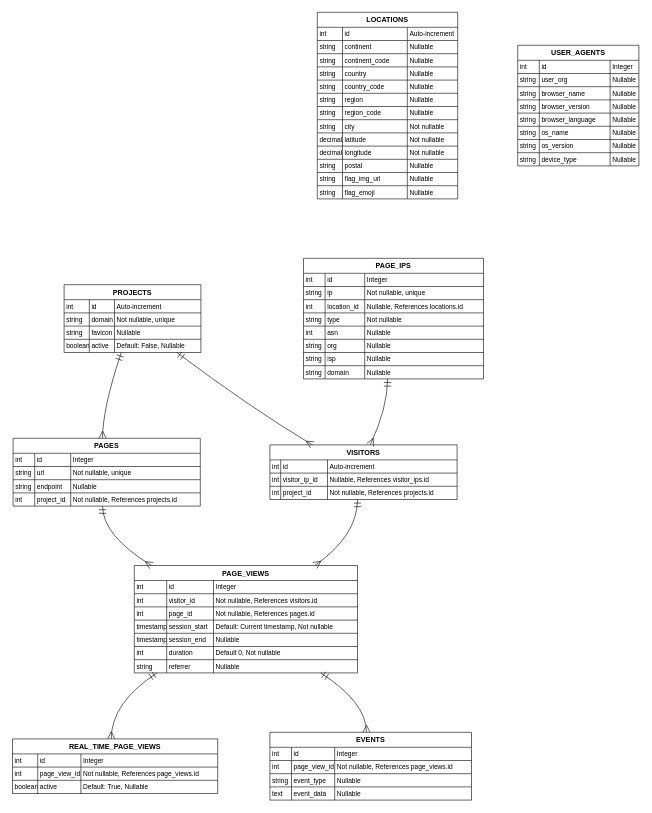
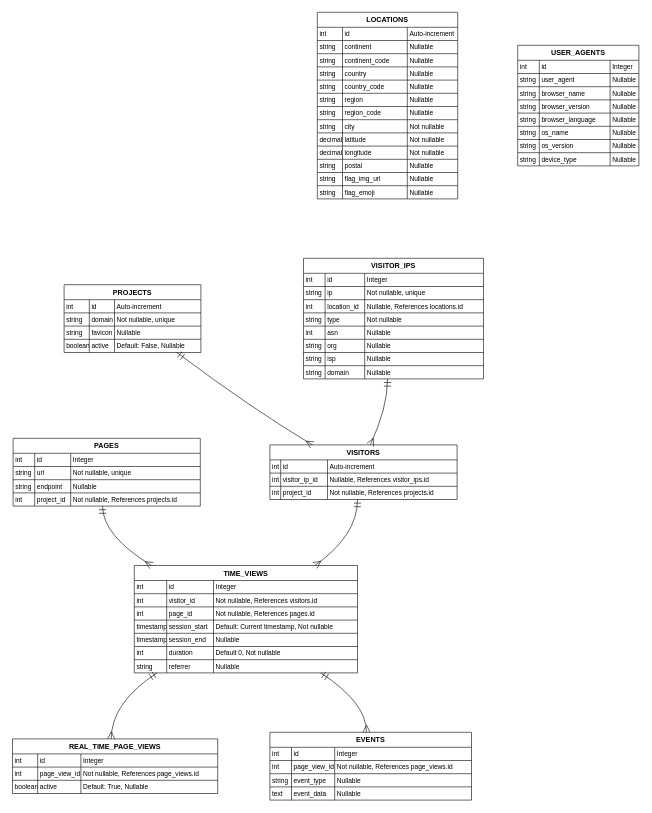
node "user_org": label "user_org" -> "user_agent"
node "PAGE_IPS": label "PAGE_IPS" -> "VISITOR_IPS"
edge "PROJECTS" -- "PAGES": removed
node "PAGE_VIEWS": label "PAGE_VIEWS" -> "TIME_VIEWS"
